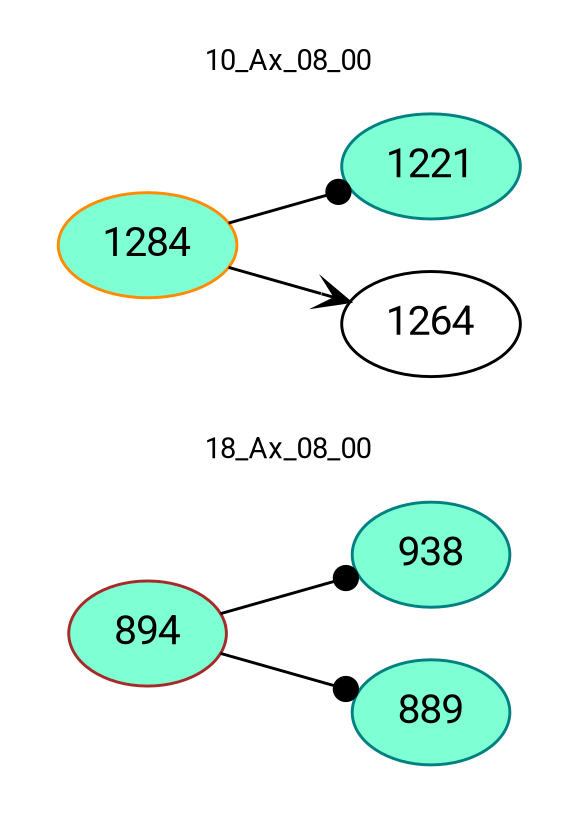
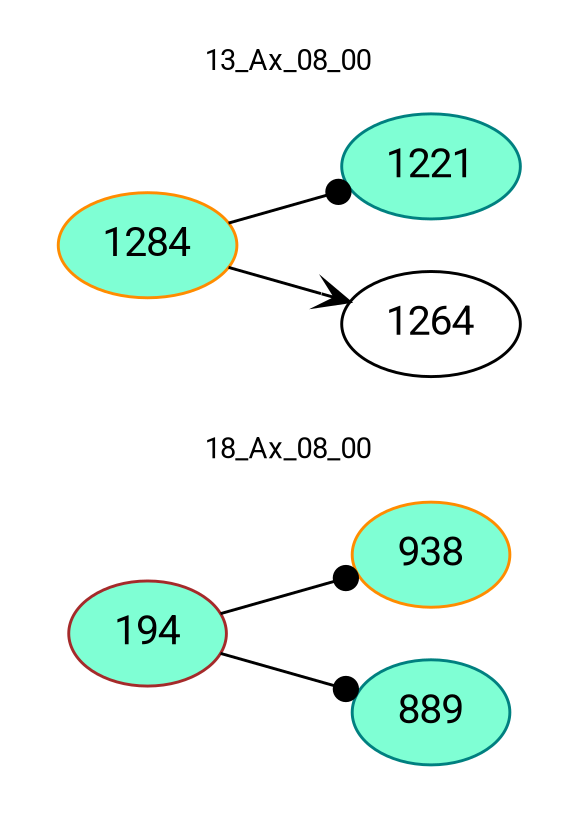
cluster "10_Ax_08_00": label "10_Ax_08_00" -> "13_Ax_08_00"
node "938": color teal -> darkorange
node "894": label "894" -> "194"
